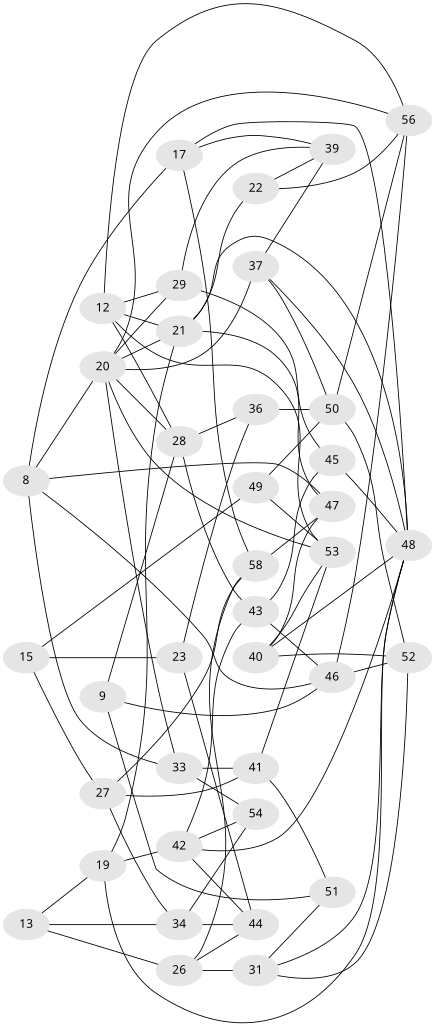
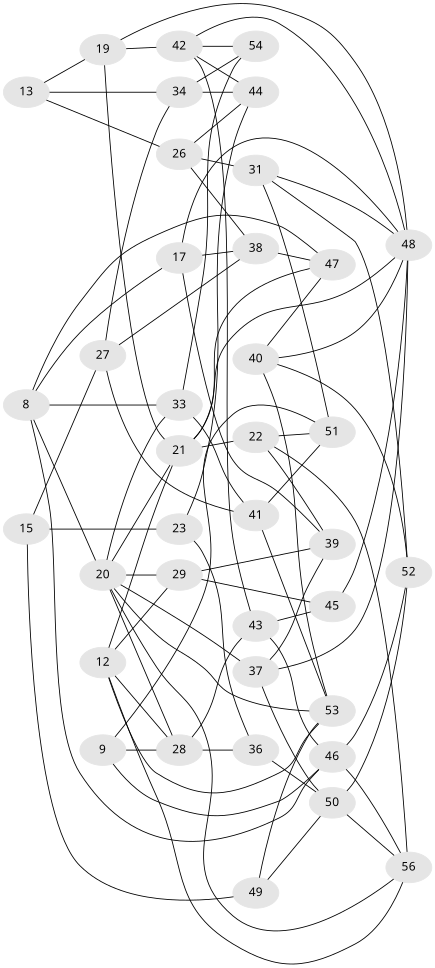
edge "51" -- "22": added
node "58": label "58" -> "38"
